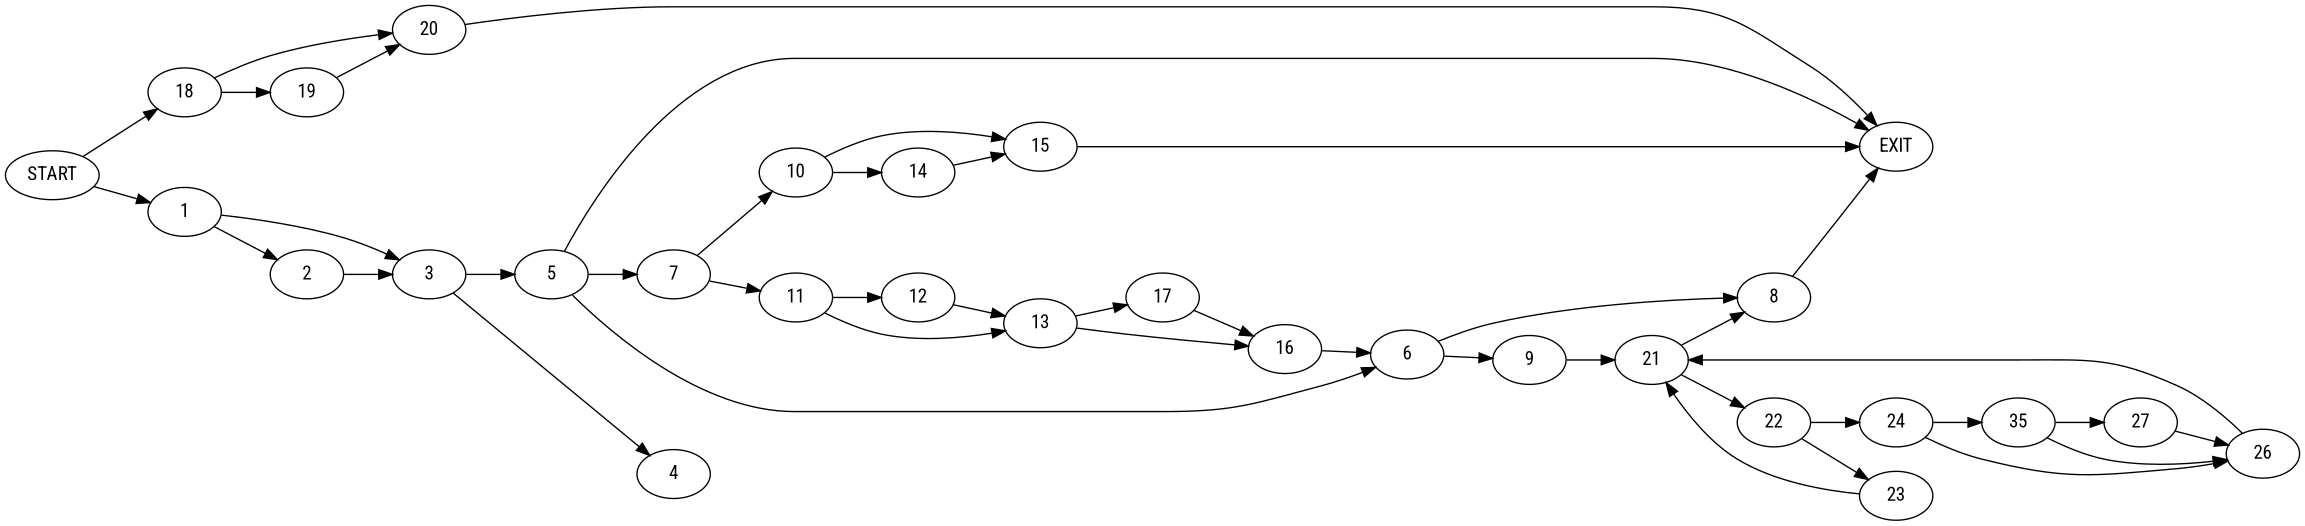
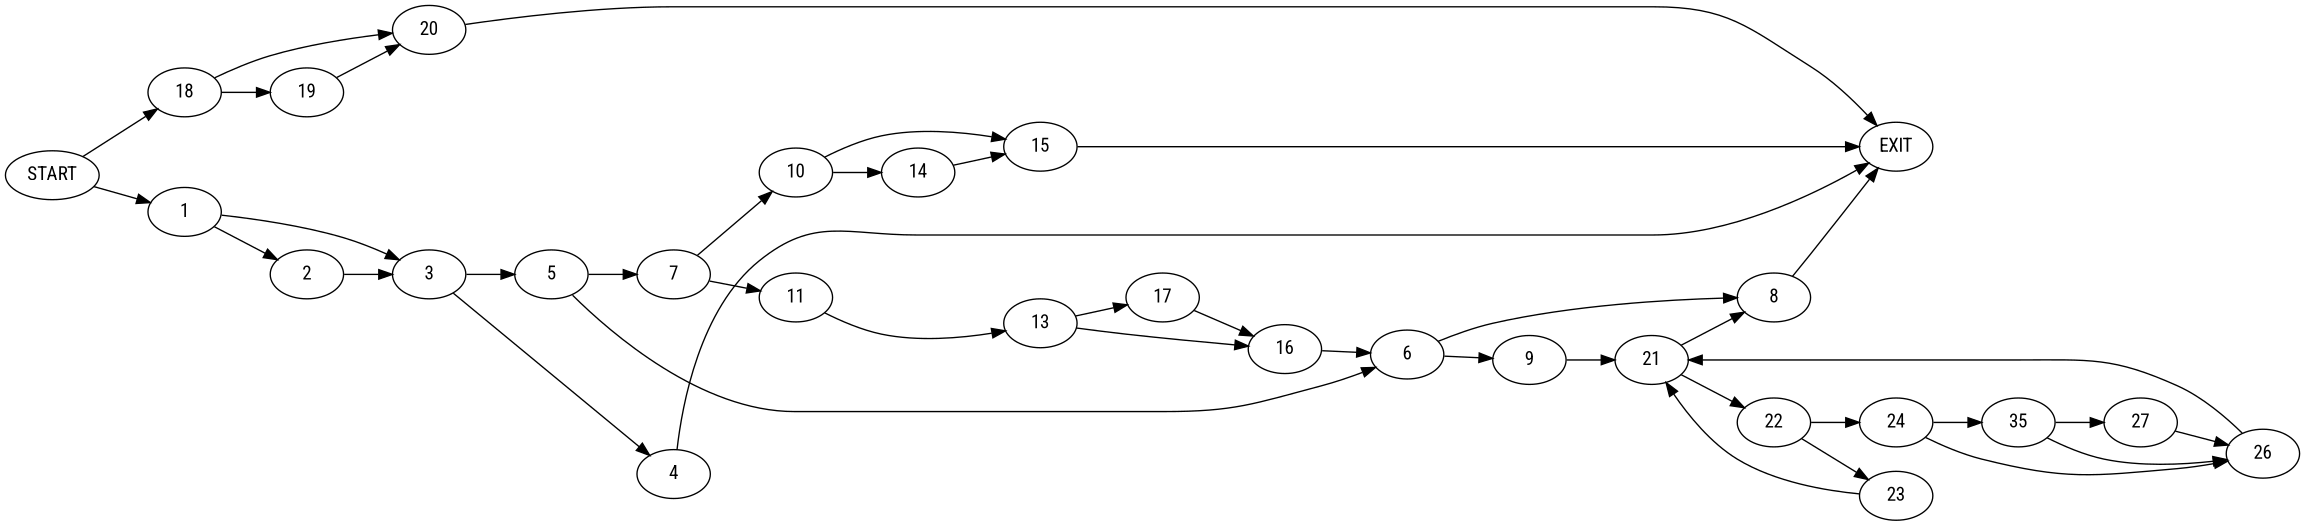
edge "5" -> "EXIT": now "4" -> "EXIT"
node "12": removed
